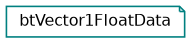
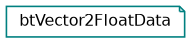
node "btVector1FloatData": label "btVector1FloatData" -> "btVector2FloatData"
